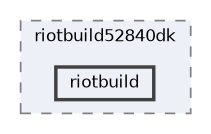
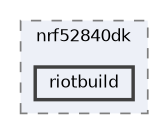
cluster "riotbuild52840dk": label "riotbuild52840dk" -> "nrf52840dk"
